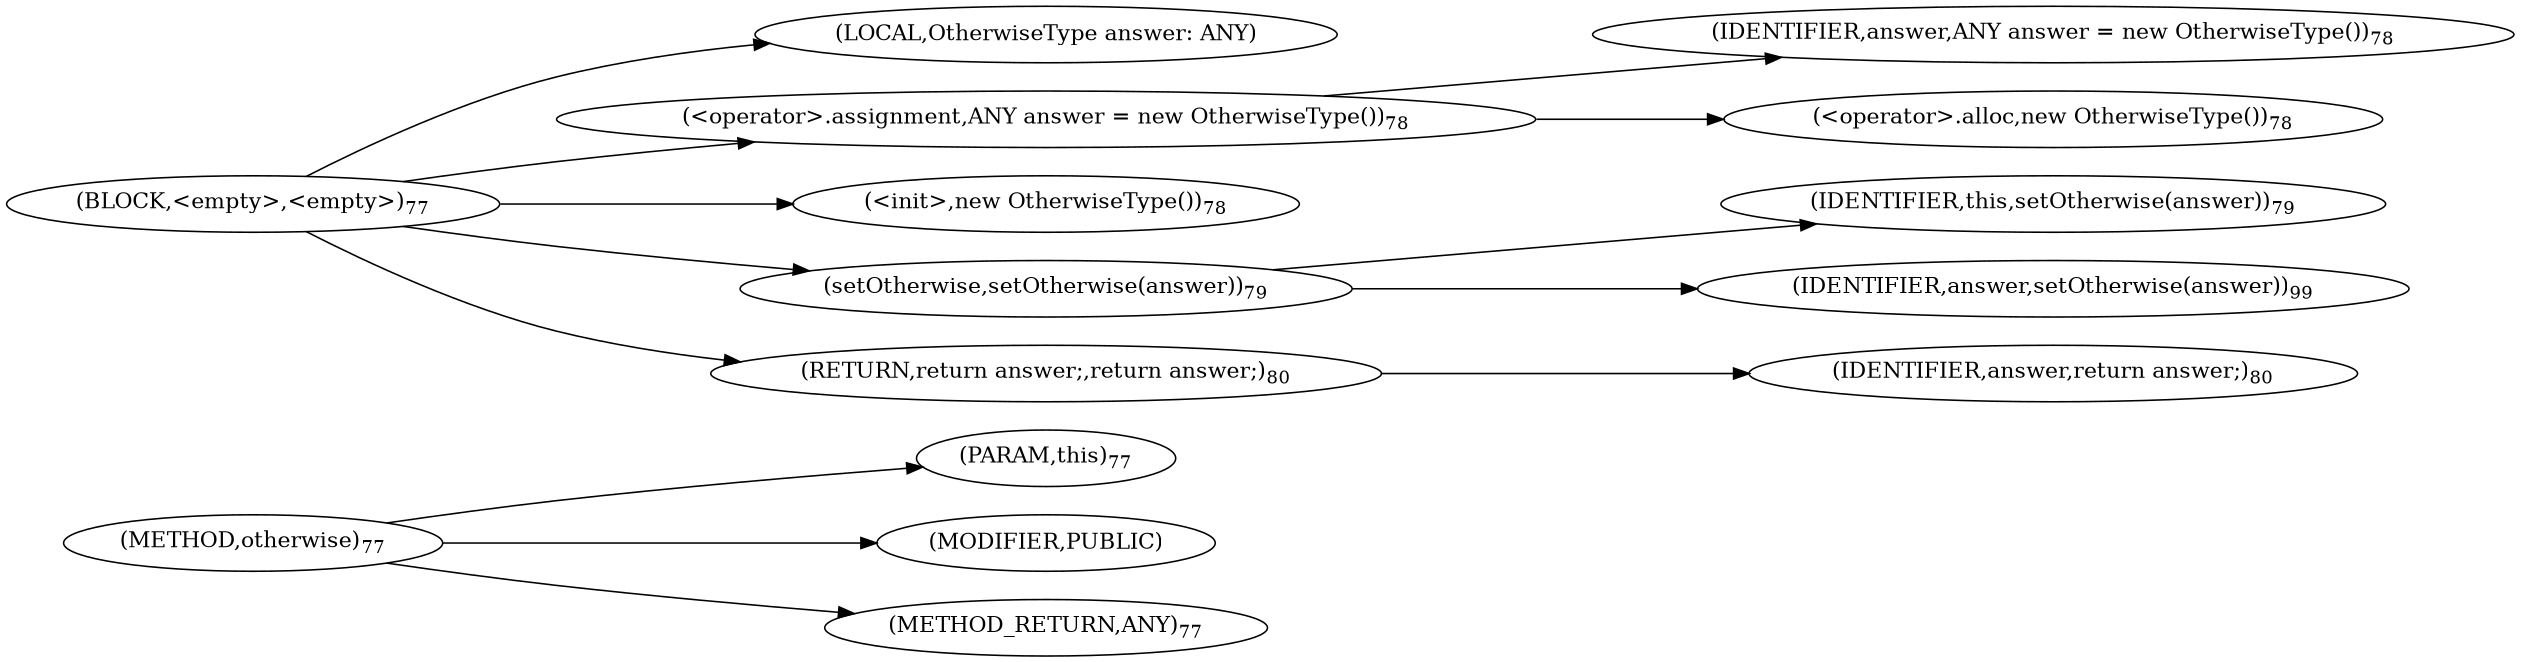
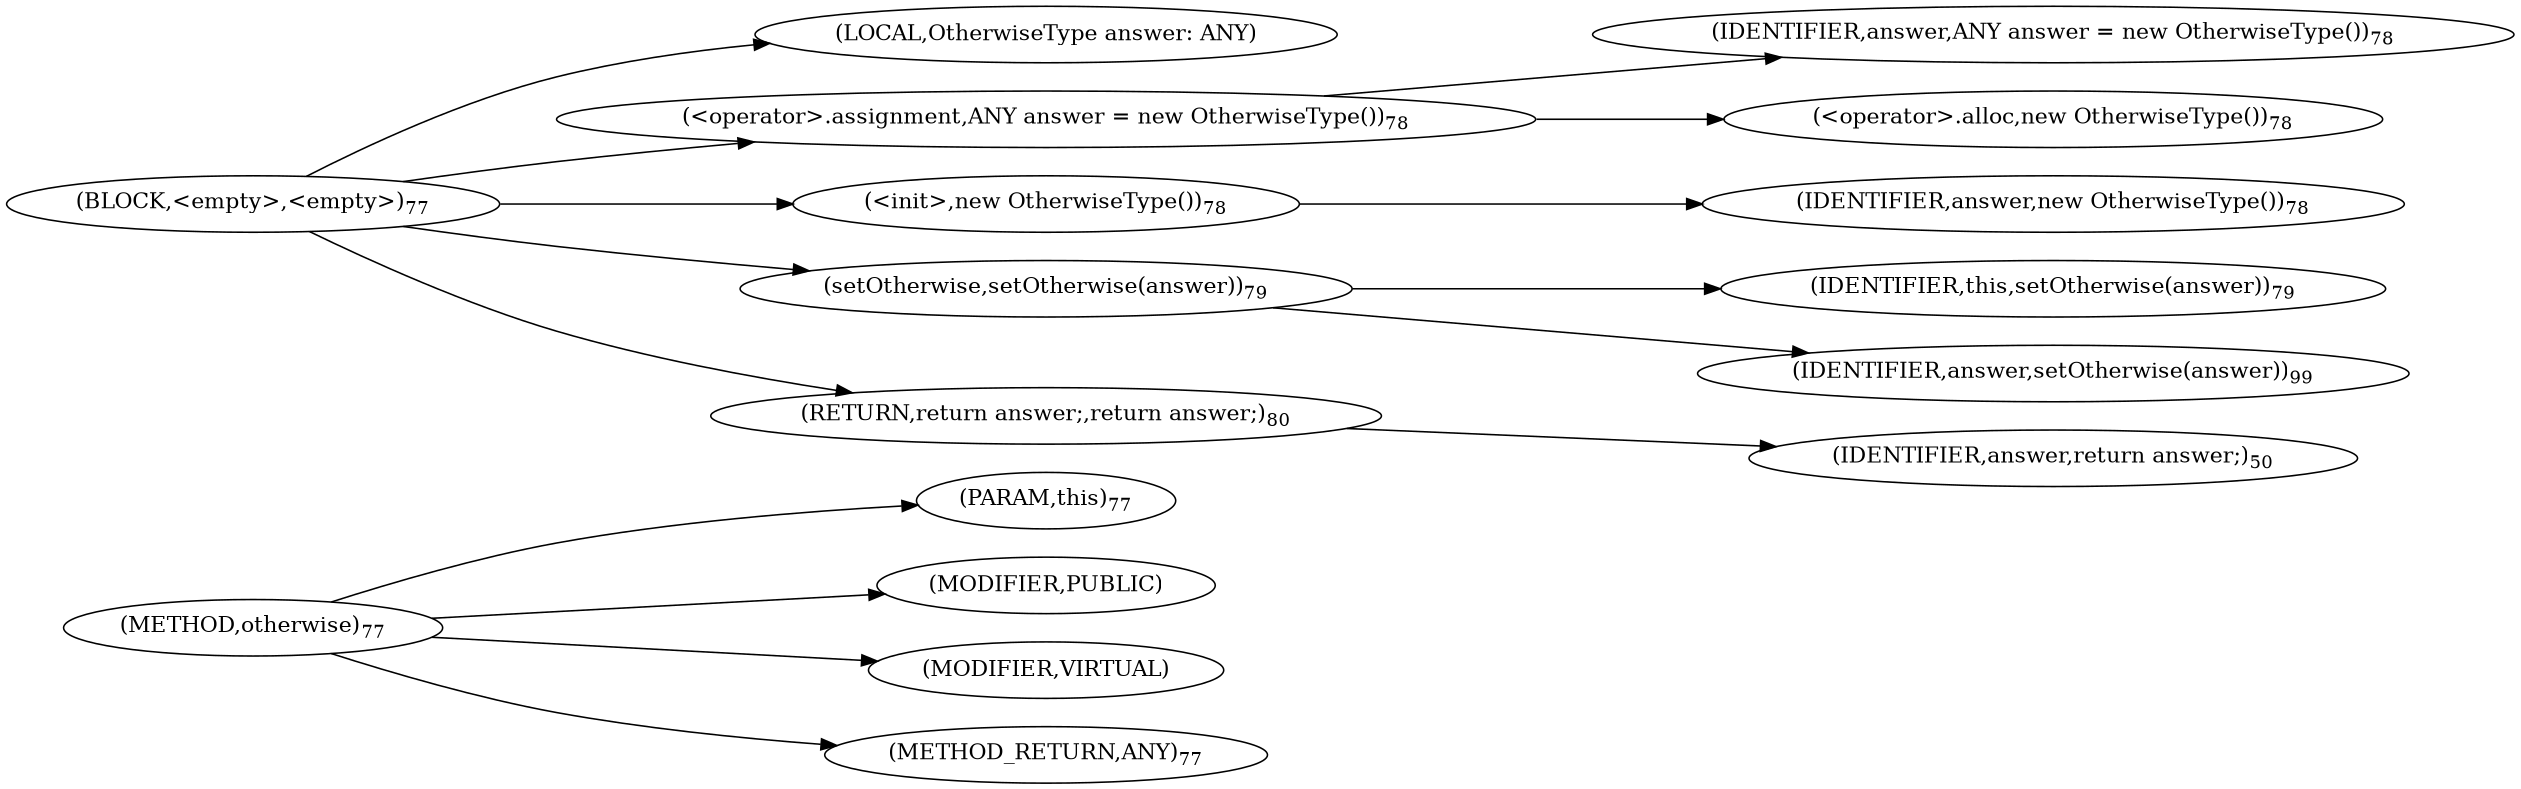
node "(IDENTIFIER,answer,new OtherwiseType())": added
node "(IDENTIFIER,answer,return answer;)": text "80" -> "50"
node "(MODIFIER,VIRTUAL)": added
